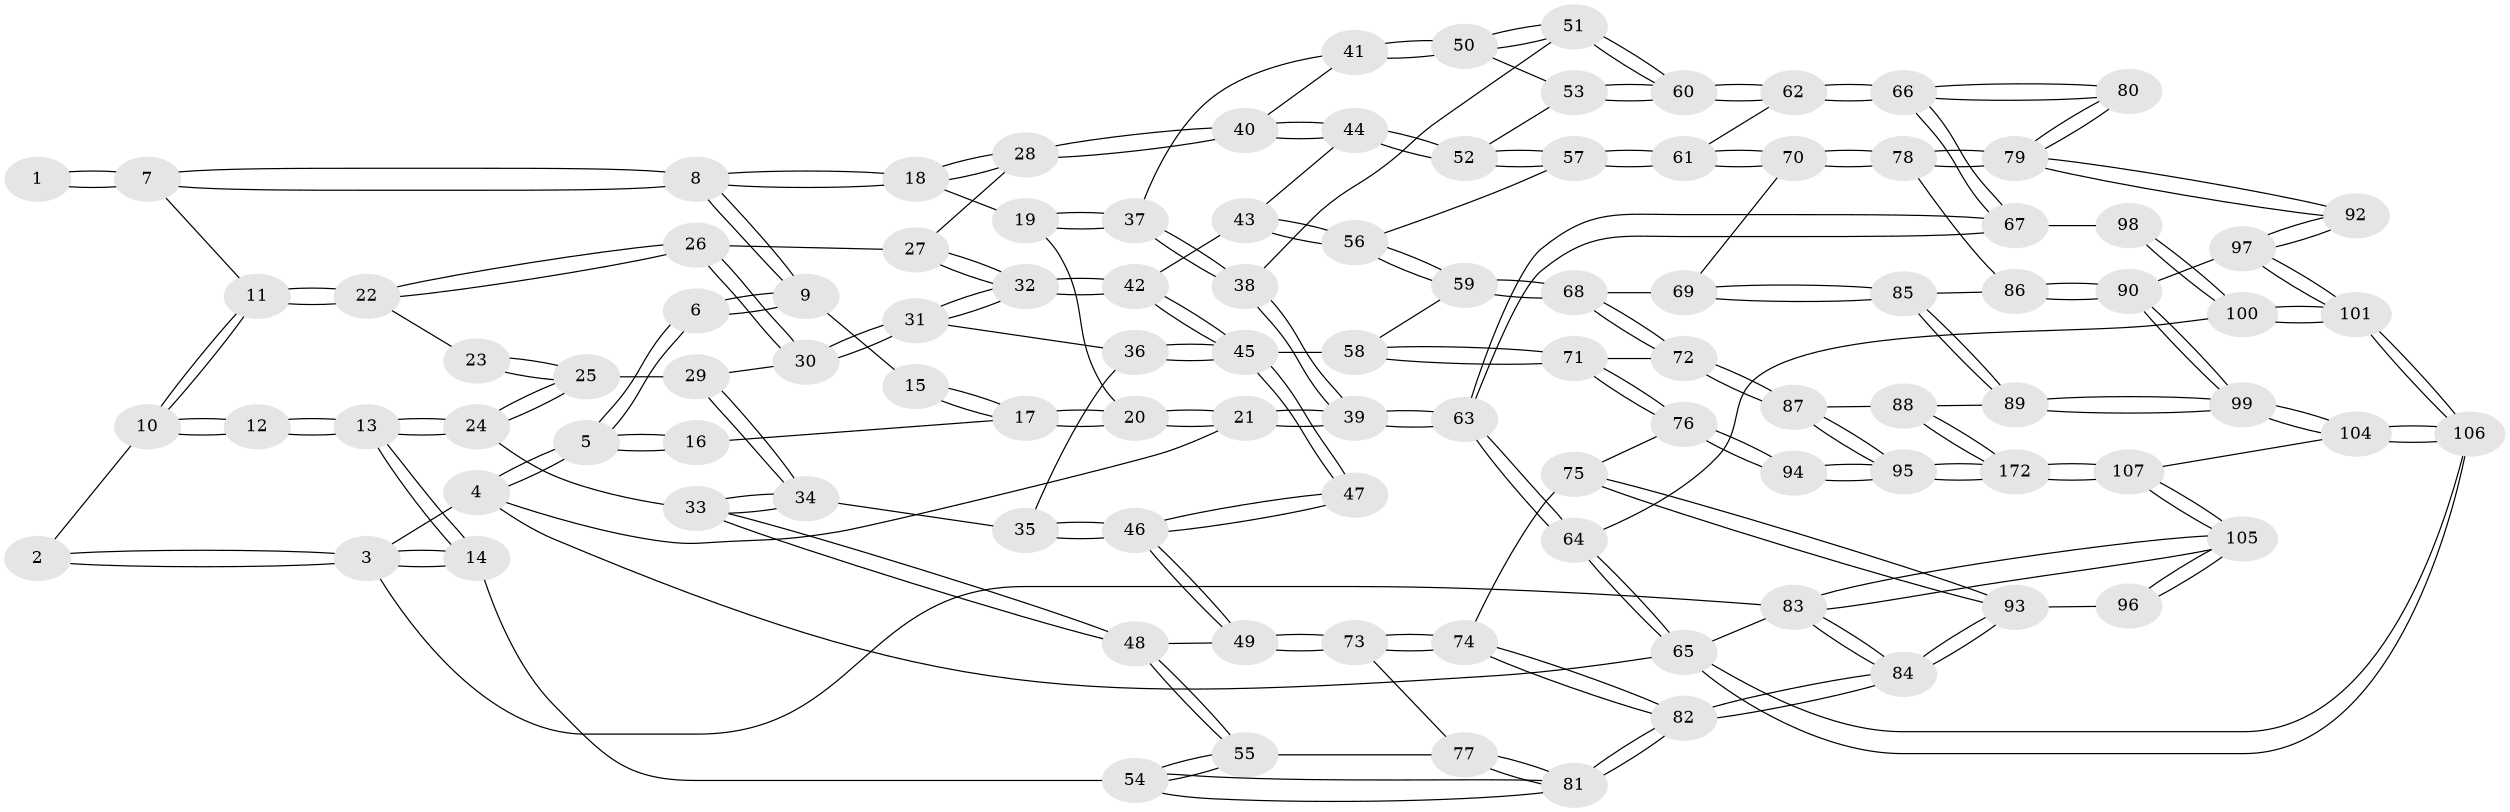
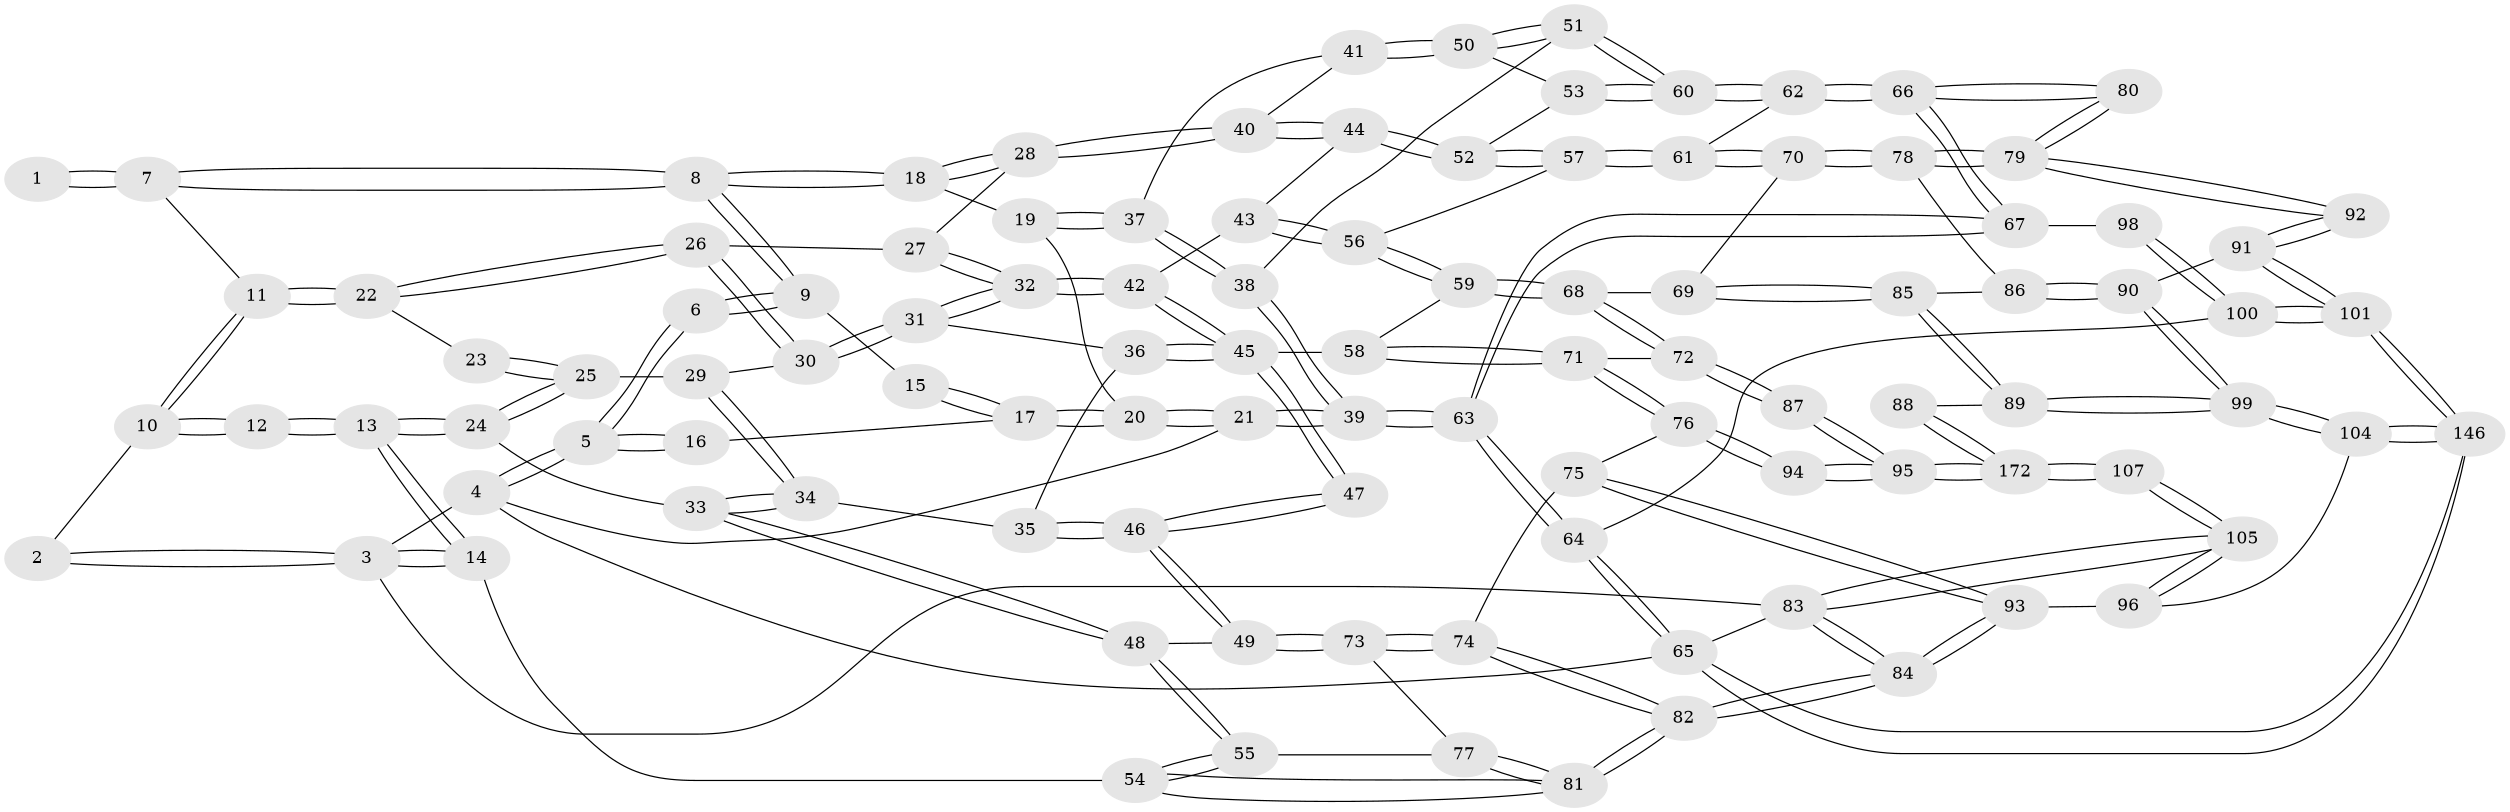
node "97": label "97" -> "91"
edge "88" -- "87": removed
node "106": label "106" -> "146"
edge "104" -- "107": now "104" -- "96"
